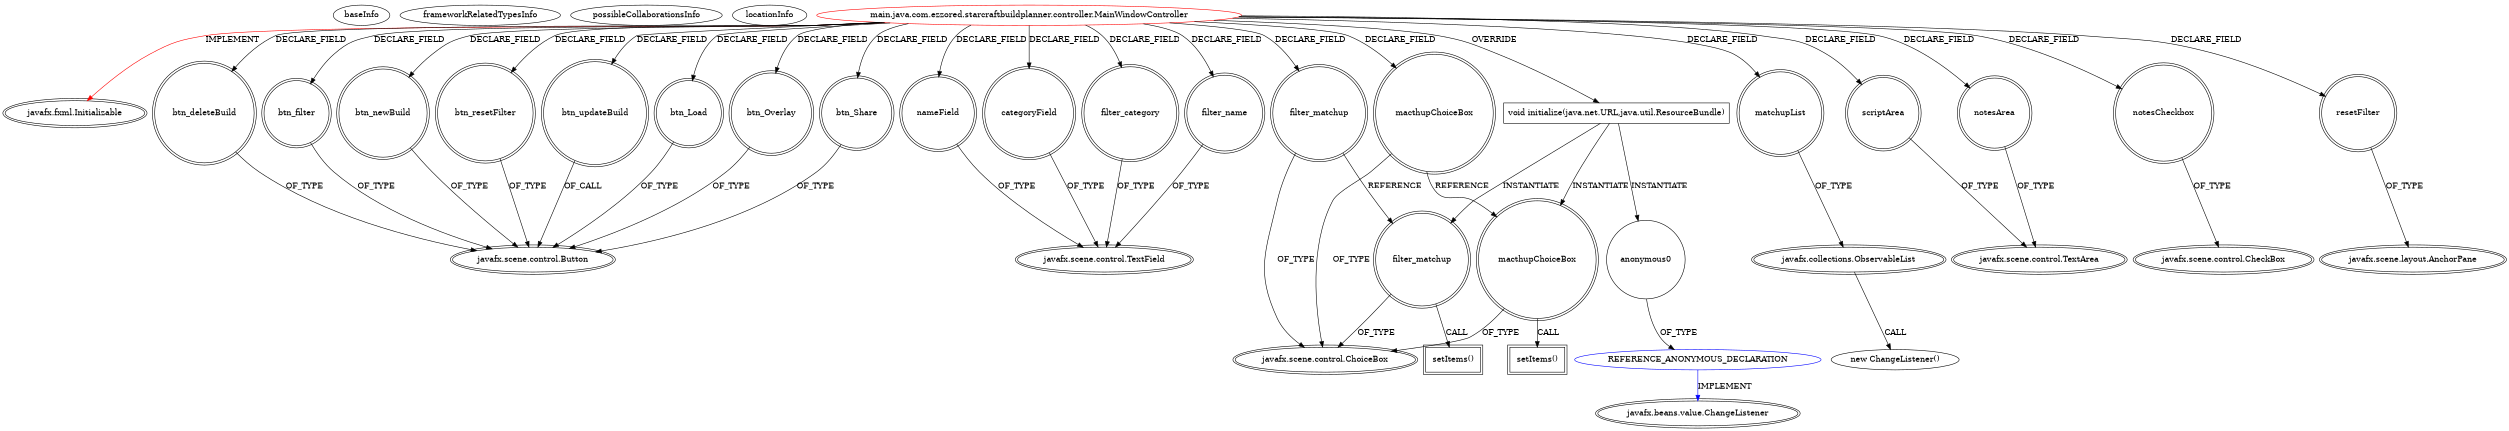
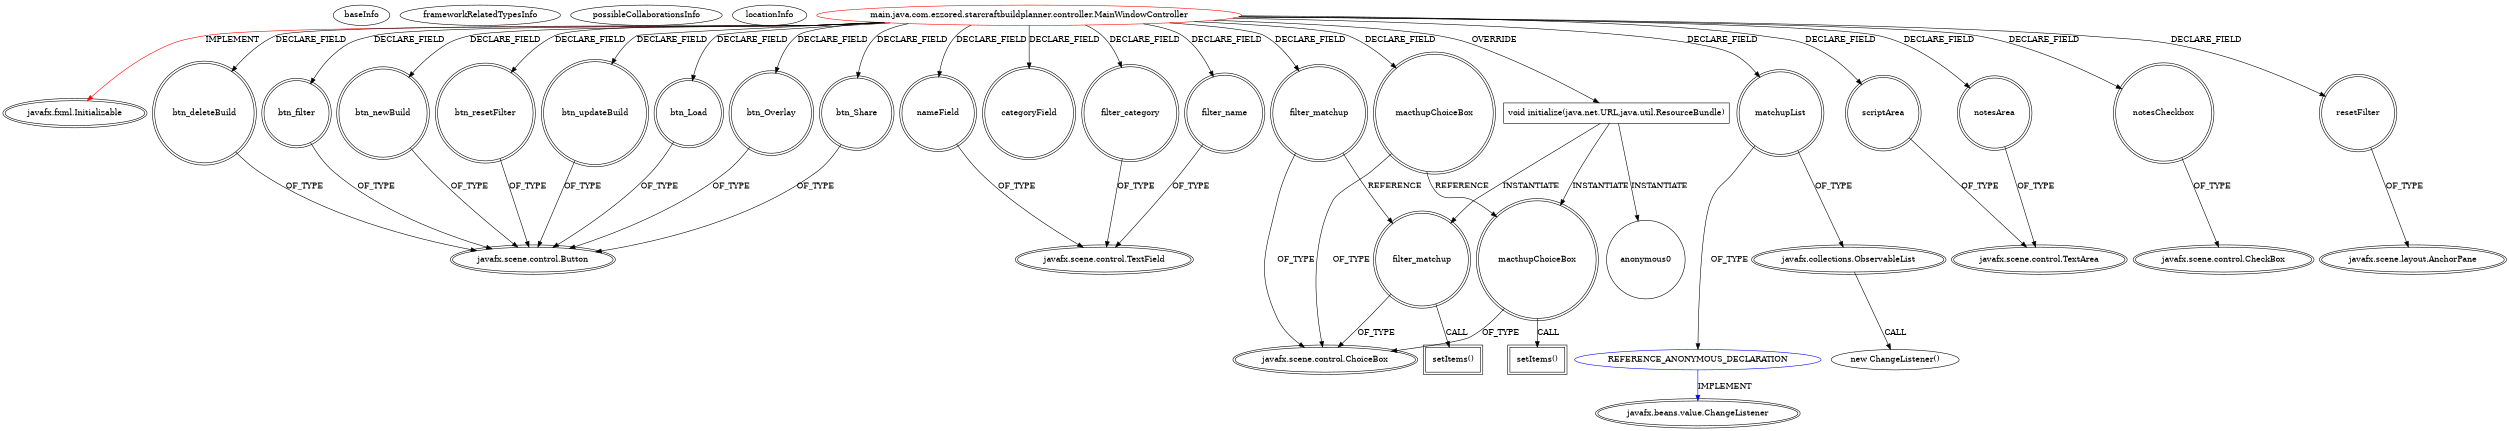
edge "btn_updateBuild" -> "javafx.scene.control.Button": label "OF_CALL" -> "OF_TYPE"
edge "categoryField" -> "javafx.scene.control.TextField": removed, label "OF_TYPE"
edge "anonymous0" -> "REFERENCE_ANONYMOUS_DECLARATION": now "matchupList" -> "REFERENCE_ANONYMOUS_DECLARATION"
